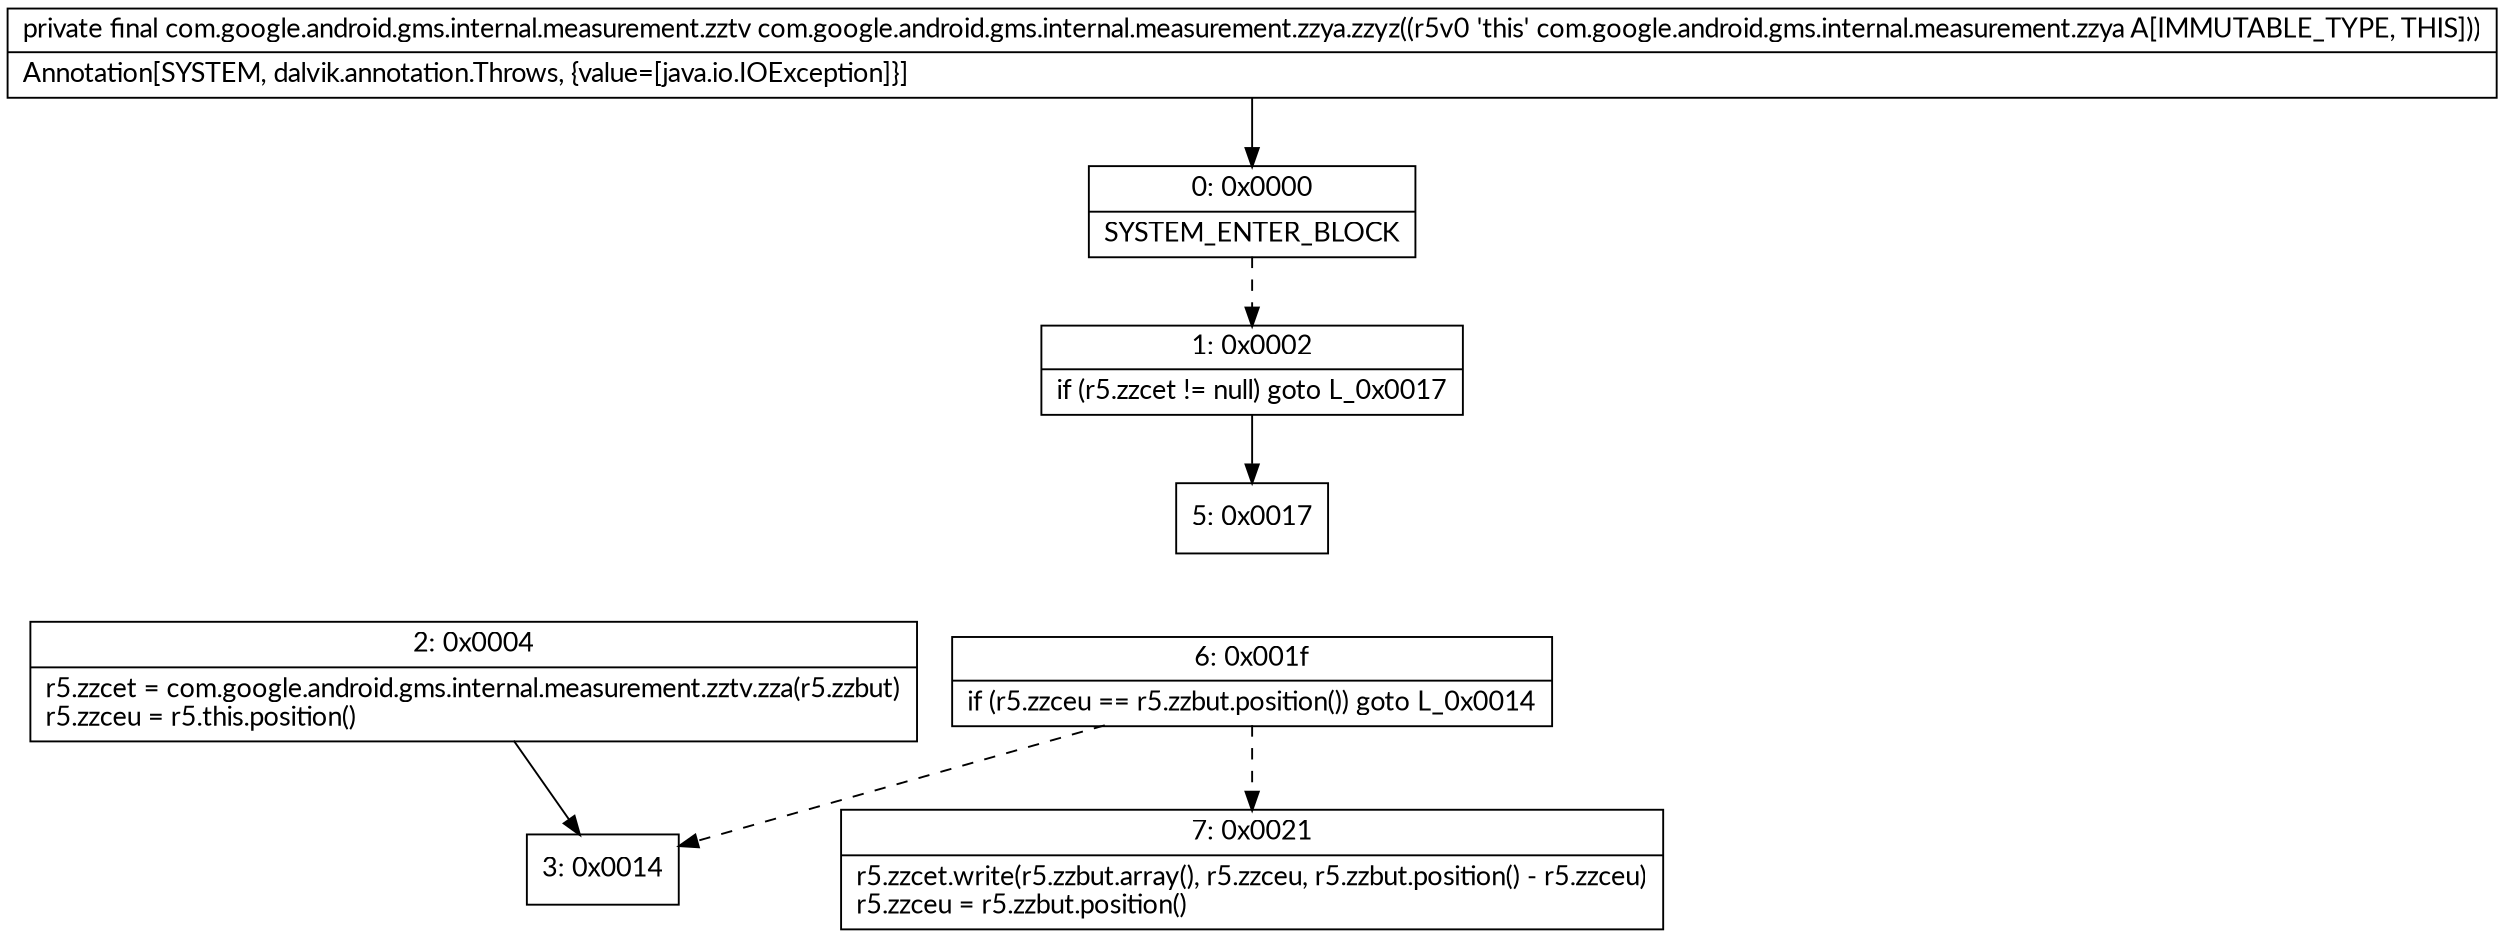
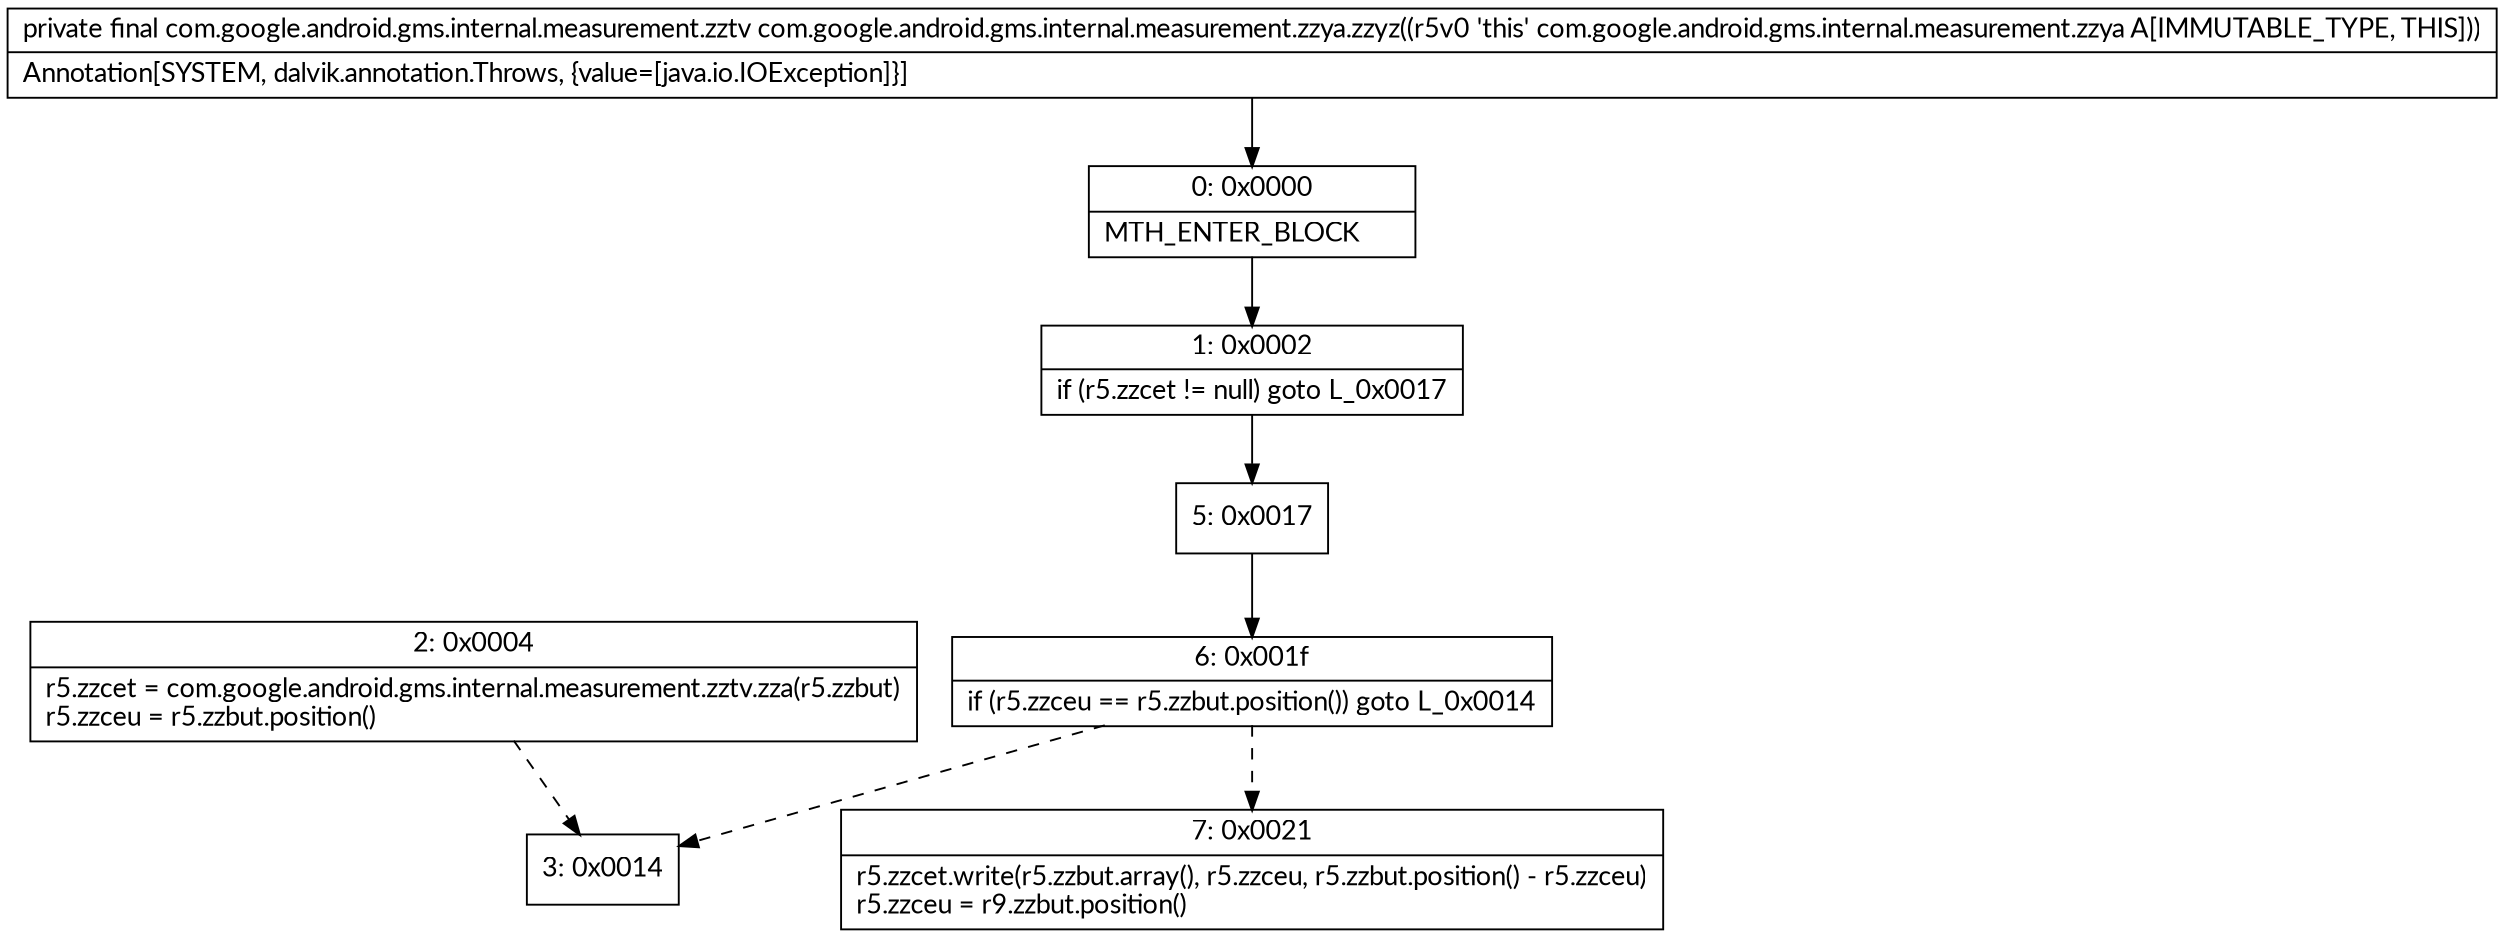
node "0: 0x0000": text "SYSTEM_ENTER_BLOCK" -> "MTH_ENTER_BLOCK"
edge "0: 0x0000" -> "1: 0x0002": style dashed -> solid
edge "5: 0x0017" -> "6: 0x001f": added
node "2: 0x0004": text "r5.zzceu = r5.this.position()" -> "r5.zzceu = r5.zzbut.position()"
edge "2: 0x0004" -> "3: 0x0014": style solid -> dashed
node "7: 0x0021": text "r5.zzceu = r5.zzbut.position()" -> "r5.zzceu = r9.zzbut.position()"
